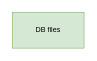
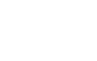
node "DB files": removed
